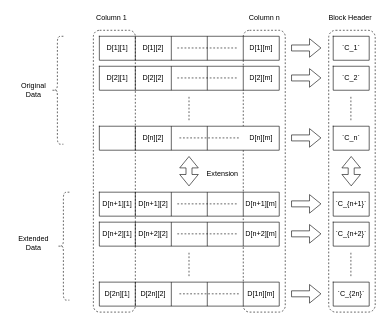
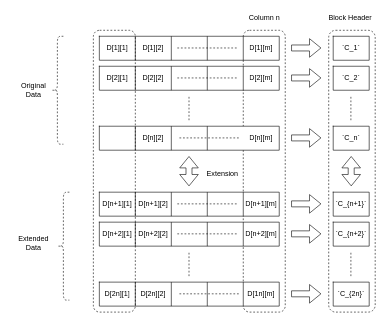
node "Column 1": removed
